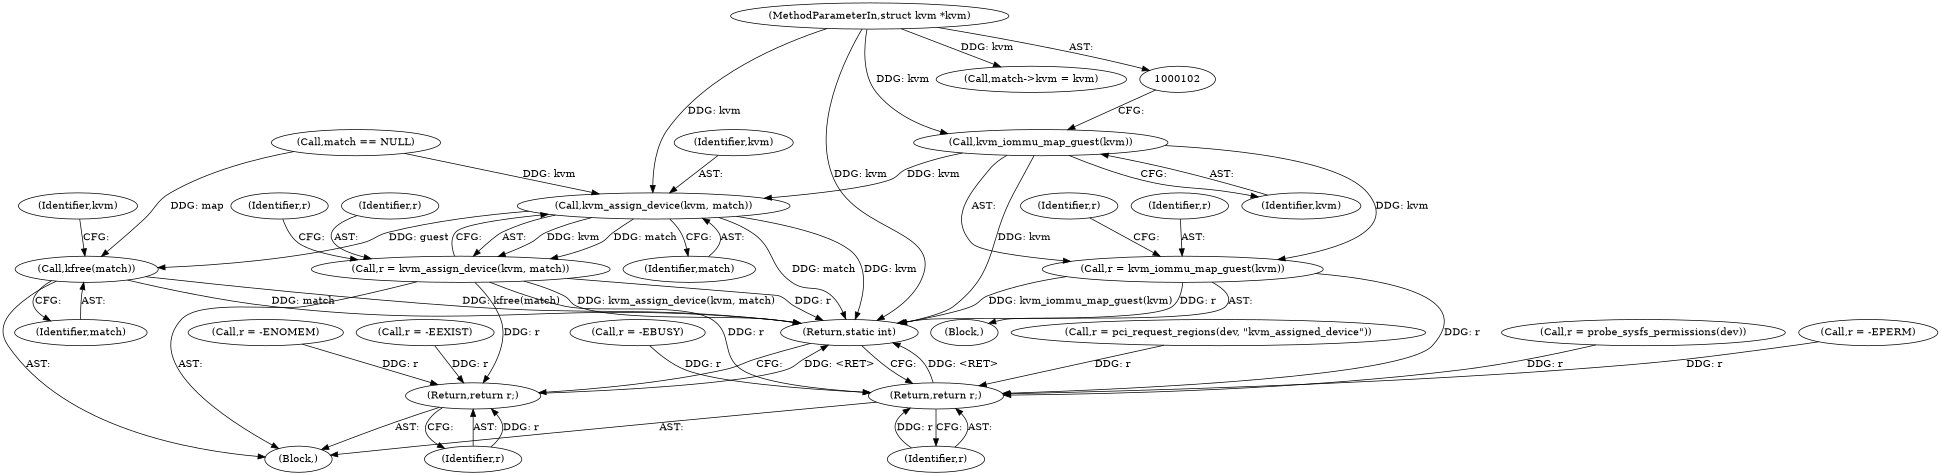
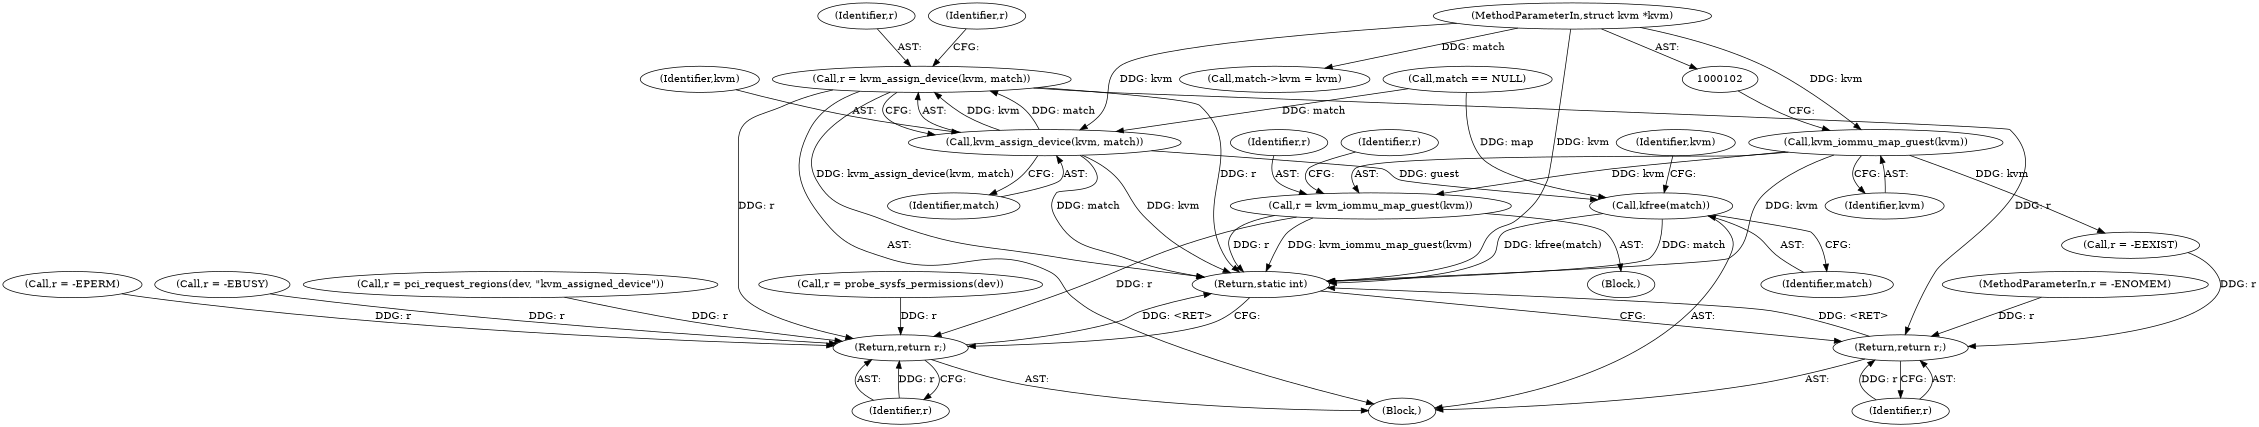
edge "(MethodParameterIn,struct kvm *kvm)" -> "(Call,match->kvm = kvm)": label "DDG: kvm" -> "DDG: match"
edge "(Call,match == NULL)" -> "(Call,kvm_assign_device(kvm, match))": label "DDG: kvm" -> "DDG: match"
edge "(Call,kvm_iommu_map_guest(kvm))" -> "(Call,kvm_assign_device(kvm, match))": now "(Call,kvm_iommu_map_guest(kvm))" -> "(Call,r = -EEXIST)"
node "(Call,r = -ENOMEM)": label "(Call,r = -ENOMEM)" -> "(MethodParameterIn,r = -ENOMEM)"
